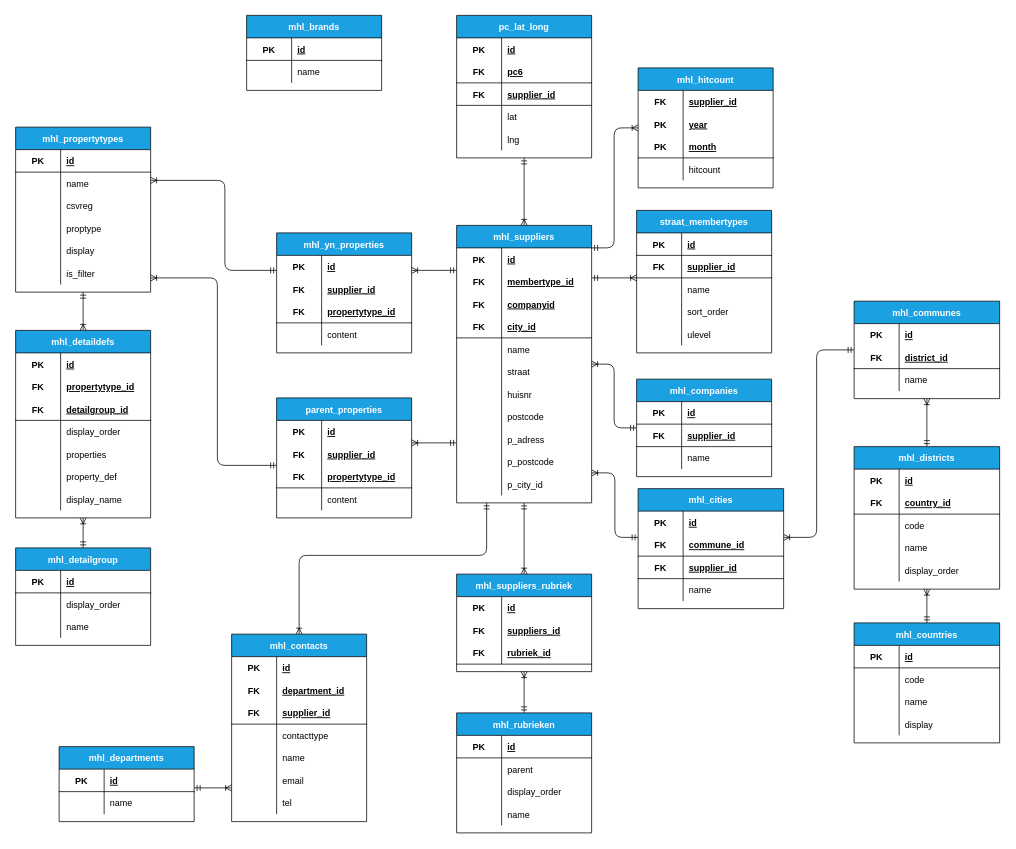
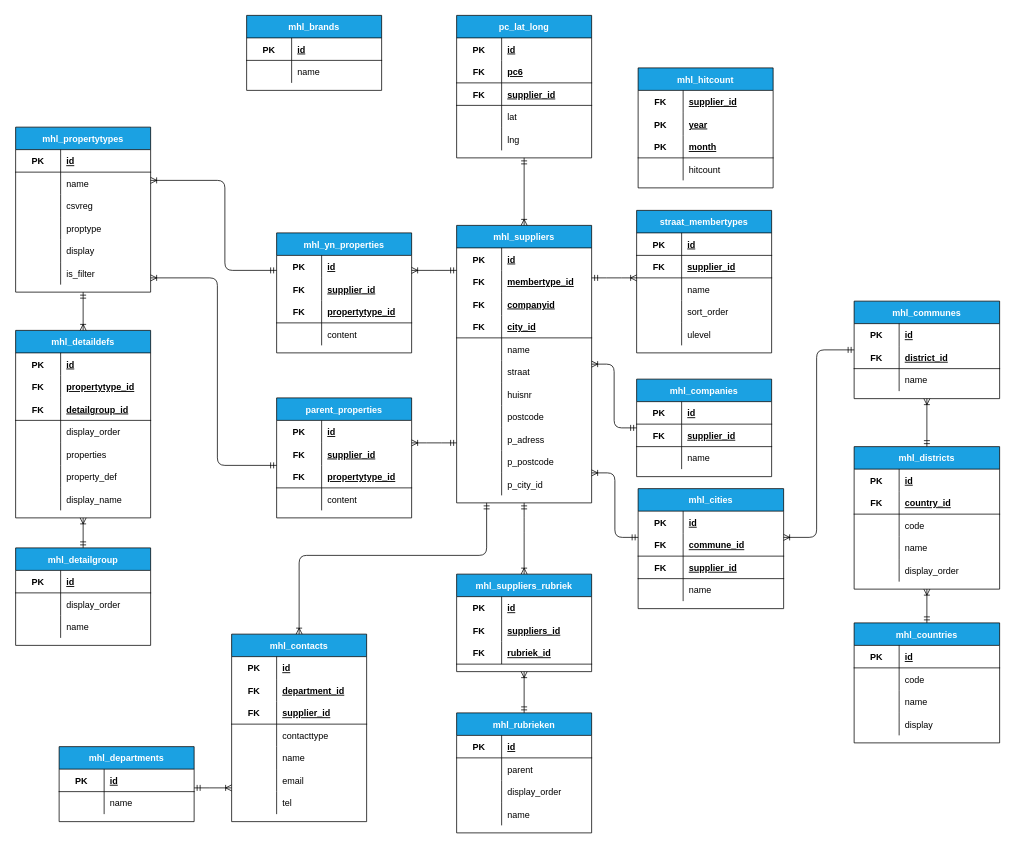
edge "mhl_hitcount" -- "mhl_suppliers": removed
